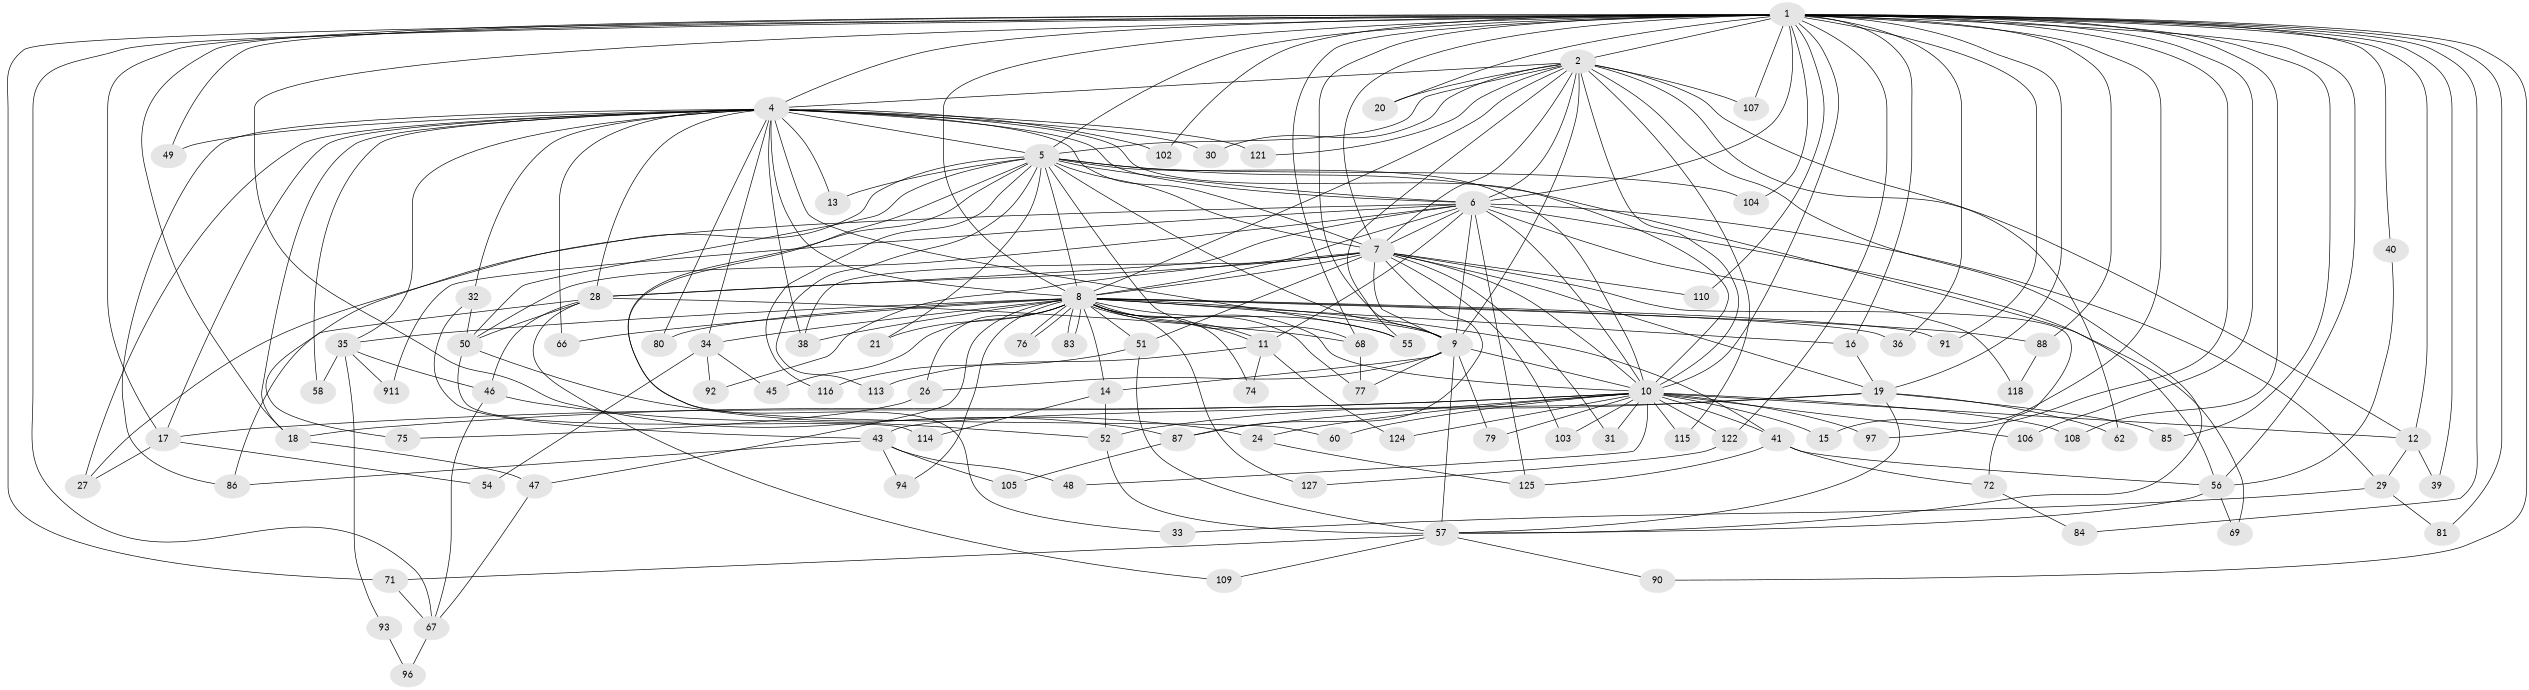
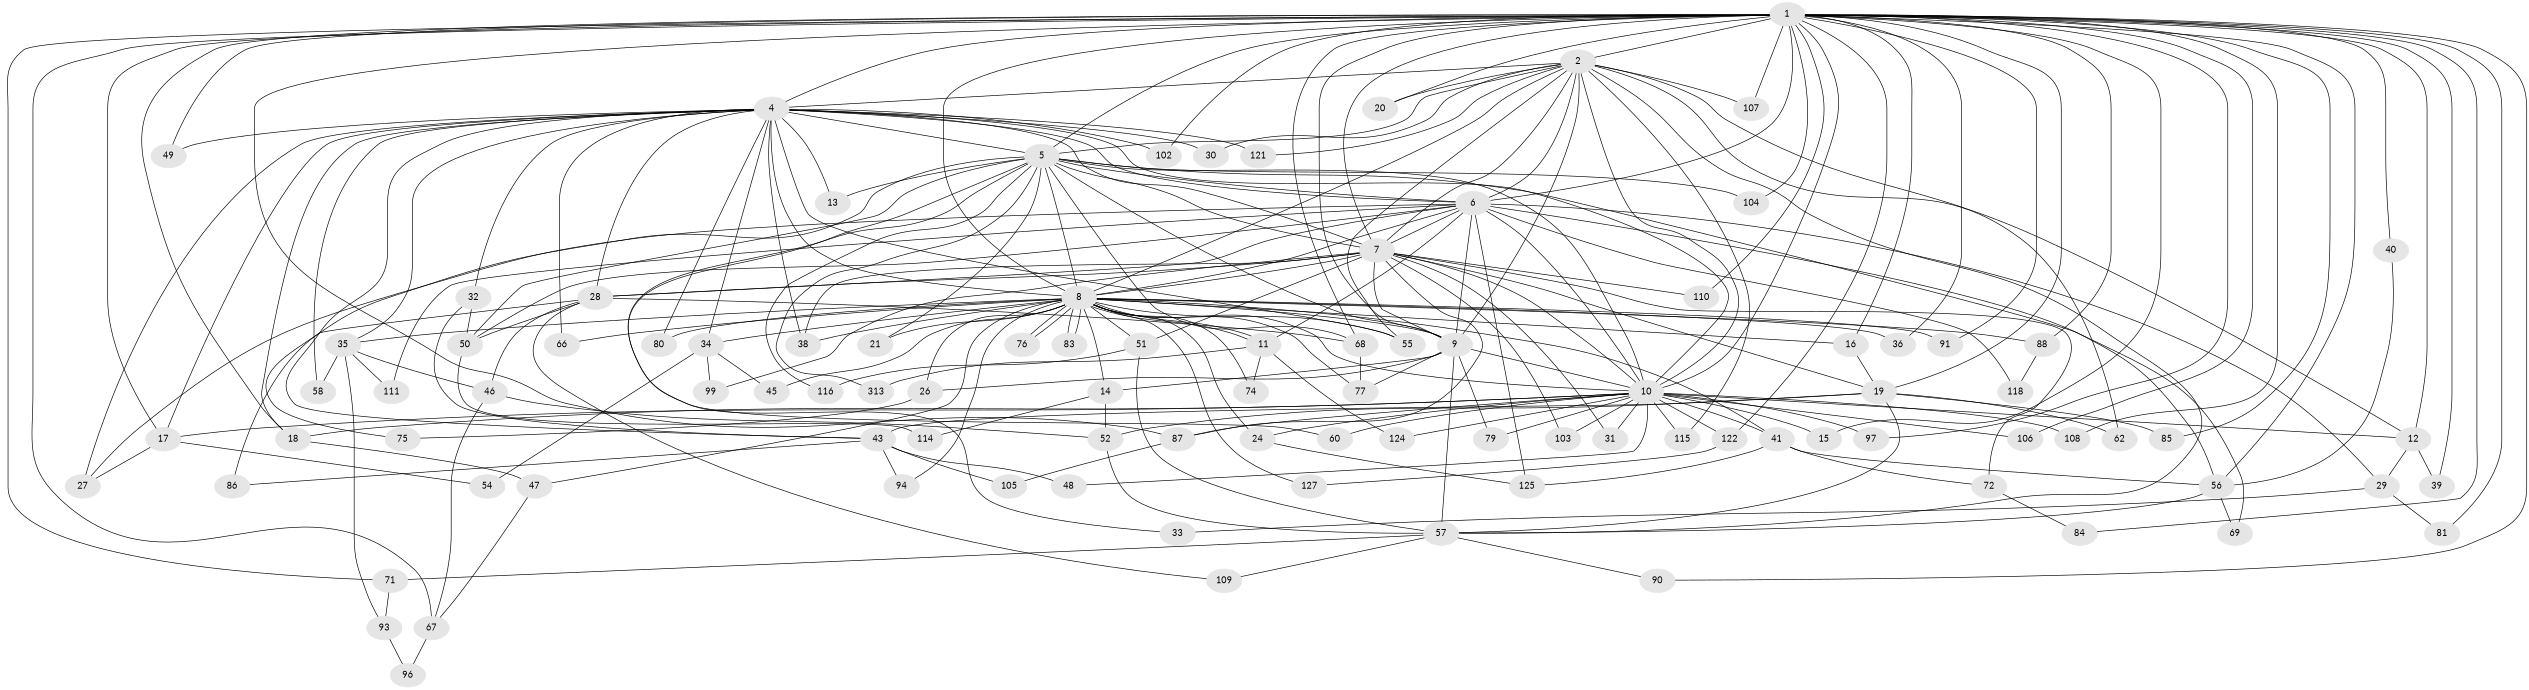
edge "4" -- "86": now "4" -- "43"
node "911": label "911" -> "111"
node "92": label "92" -> "99"
node "113": label "113" -> "313"
edge "50" -- "24": now "8" -- "24"
edge "71" -- "67": now "71" -- "93"
